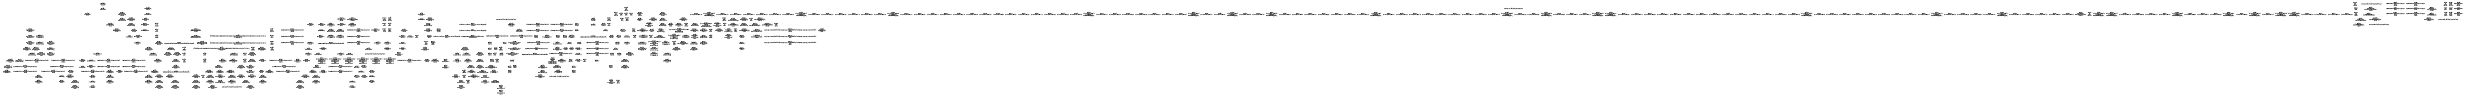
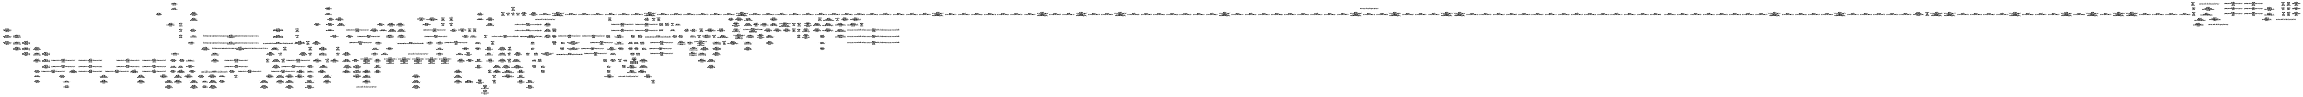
node "CE0x4536430": removed
